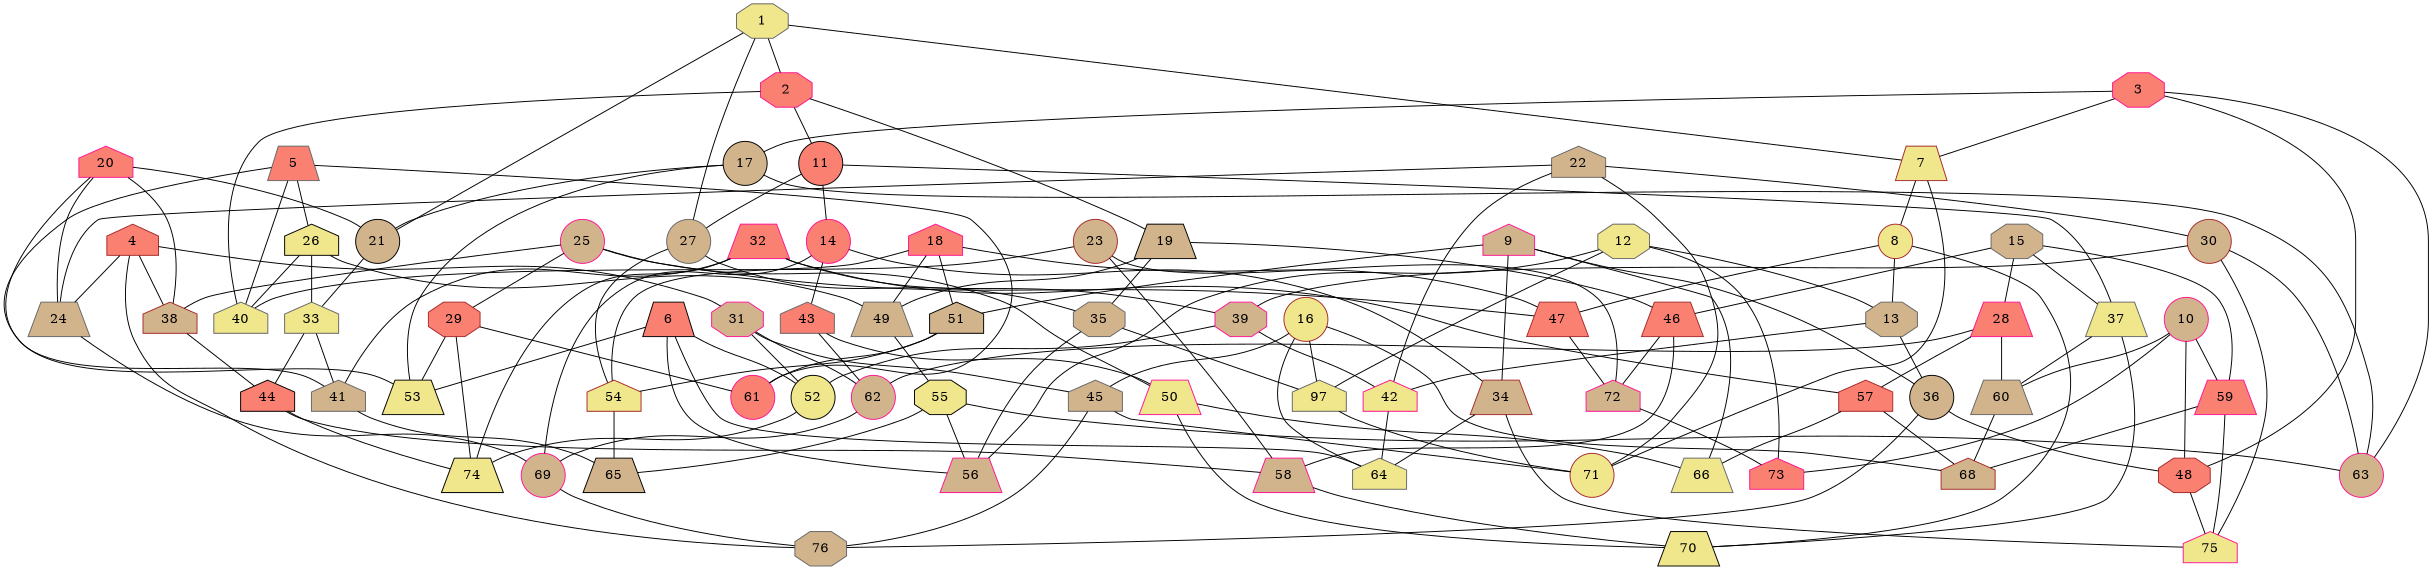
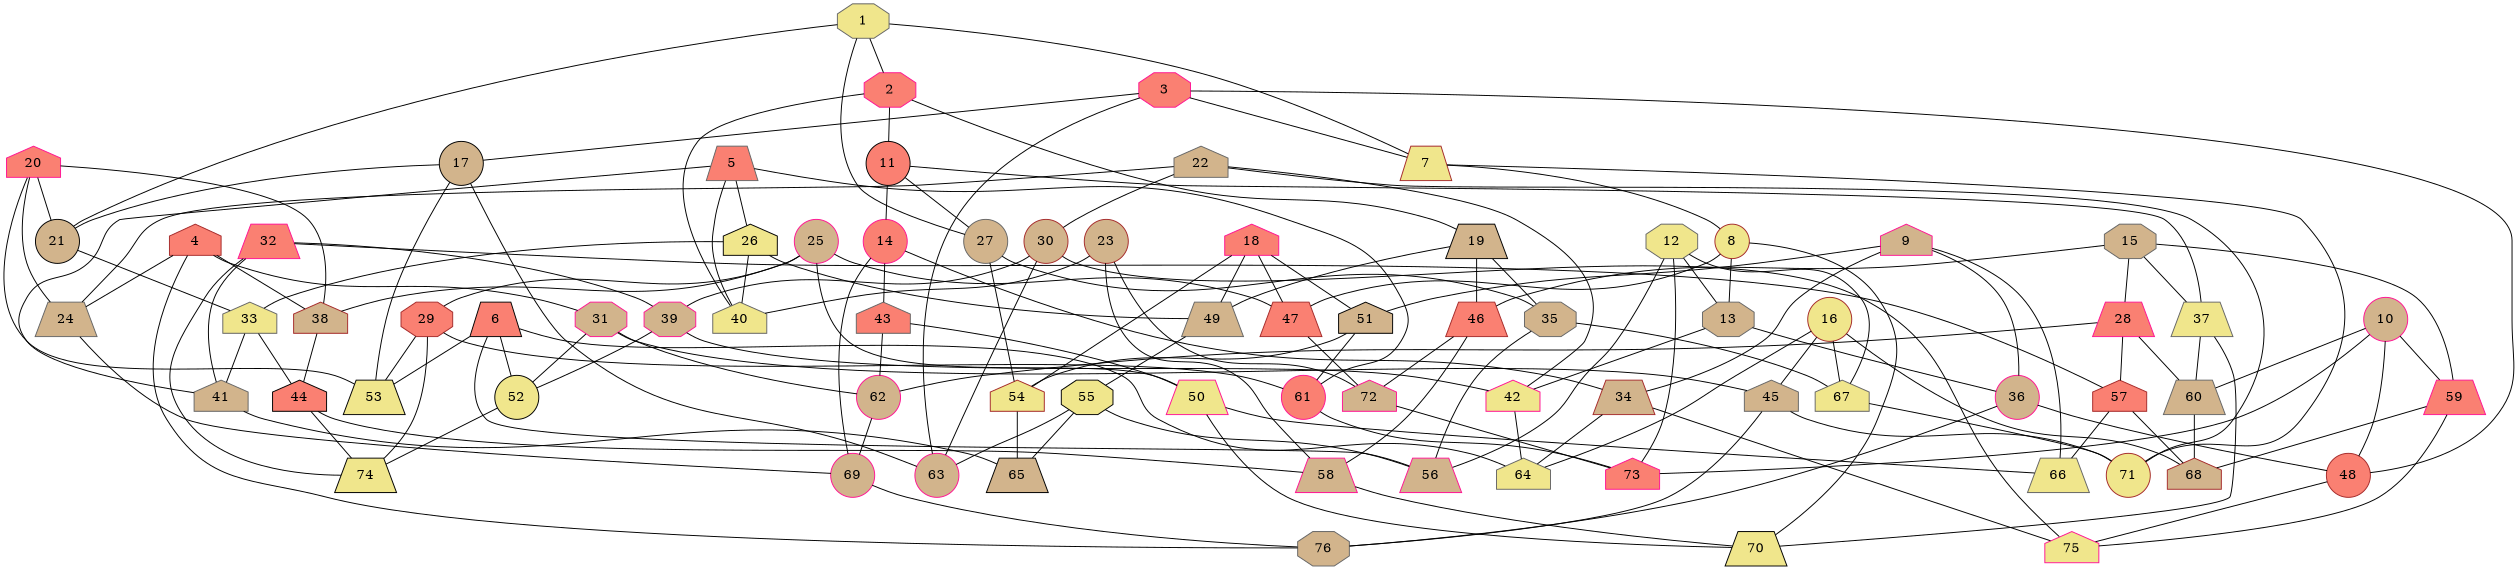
node "97": label "97" -> "67"
node "36": color black -> deeppink
edge "61" -- "73": added
node "48": shape octagon -> circle
